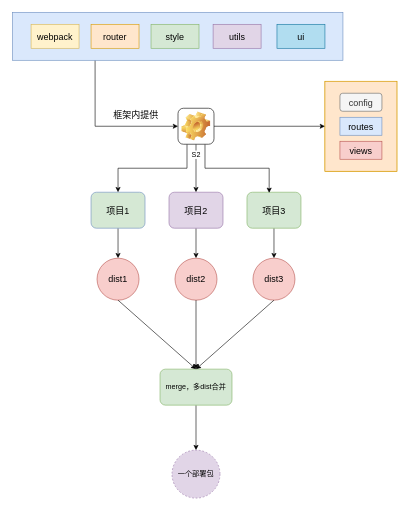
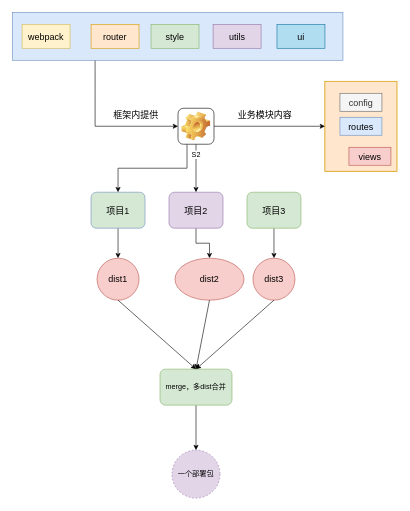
node "webpack": moved (55, 36) -> (46, 36)
node "config": shape rounded rectangle -> rectangle
node "业务模块内容": added
node "views": moved (361, 150) -> (370, 156)
edge "S2" -> "项目3": removed
node "dist2": size 42x42 -> 69x42
